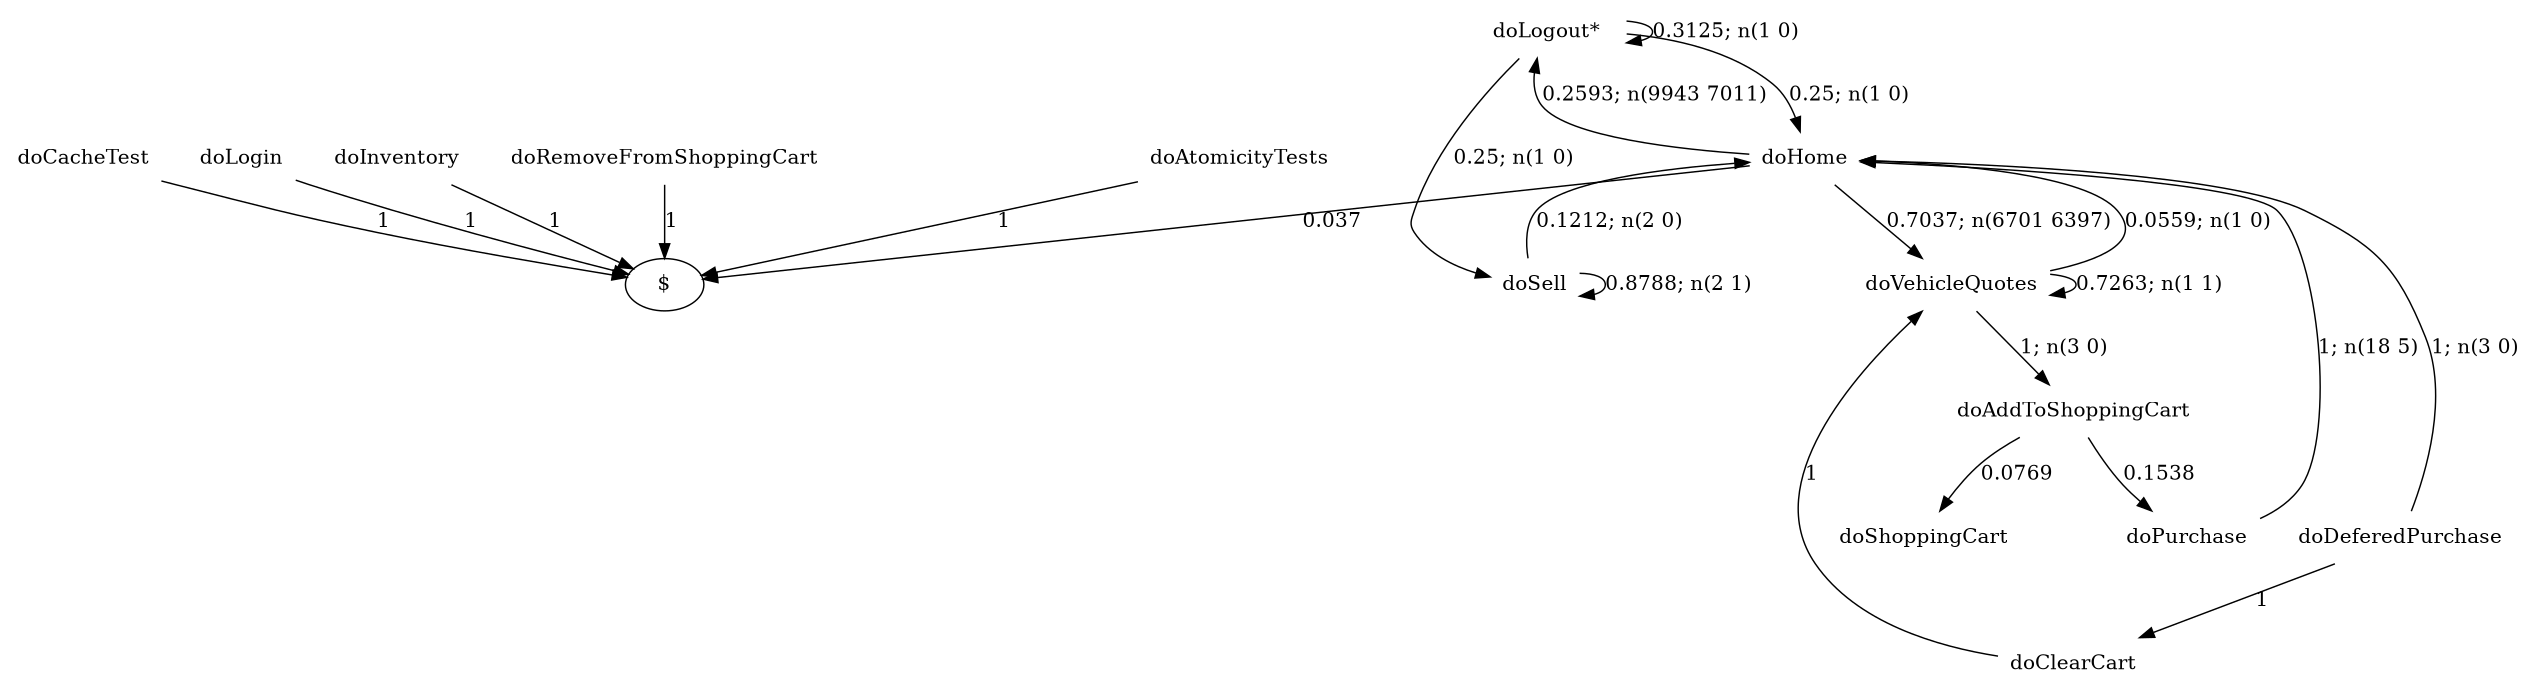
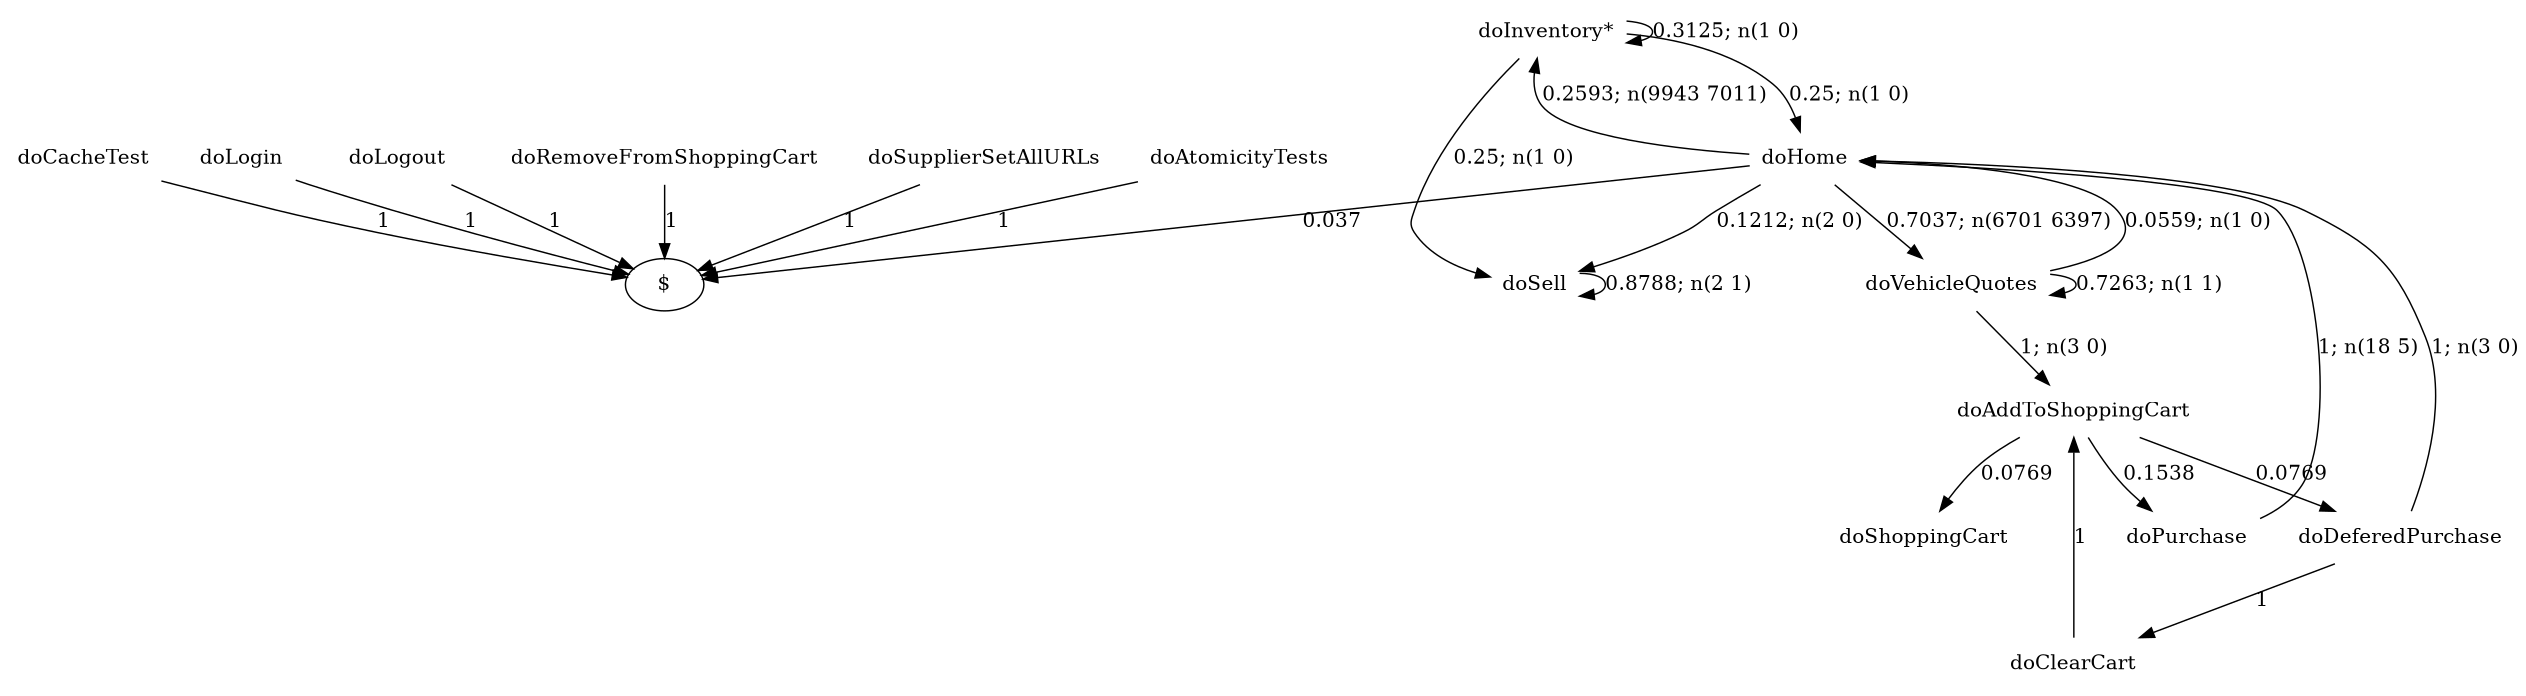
node "doLogout*": label "doLogout*" -> "doInventory*"
node "doInventory": label "doInventory" -> "doLogout"
node "doSupplierSetAllURLs": added
edge "doSell" -> "doHome": reversed
edge "doAddToShoppingCart" -> "doDeferedPurchase": added, label "0.0769"
edge "doClearCart" -> "doVehicleQuotes": now "doClearCart" -> "doAddToShoppingCart"
